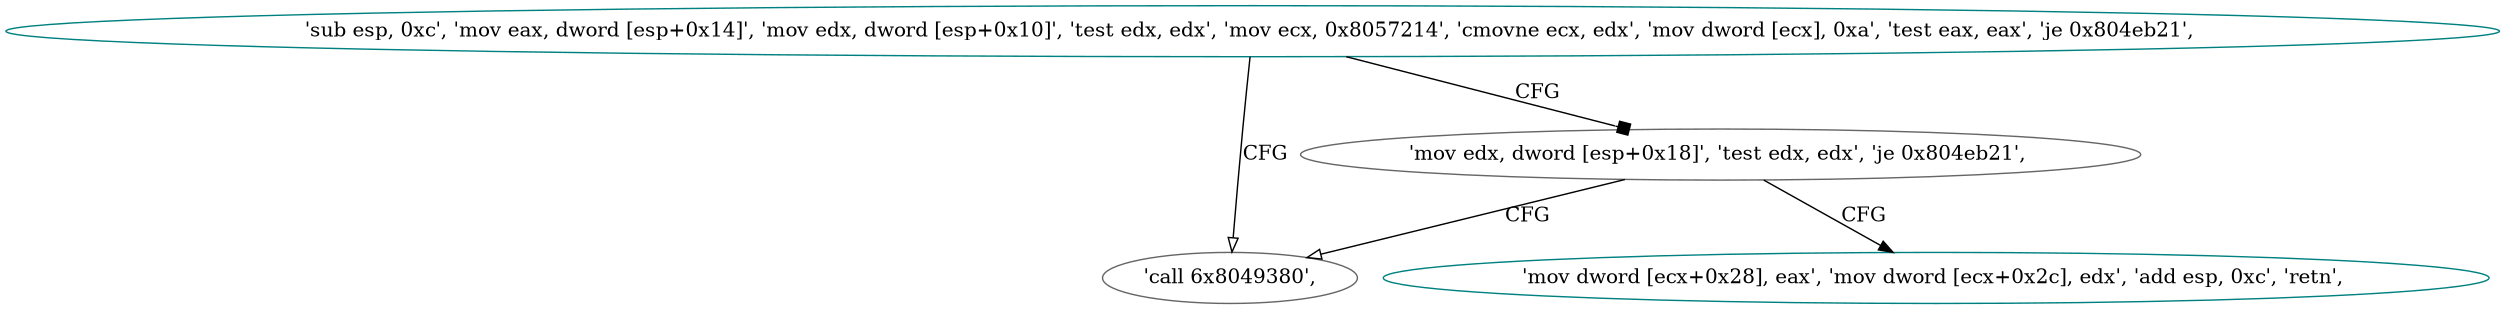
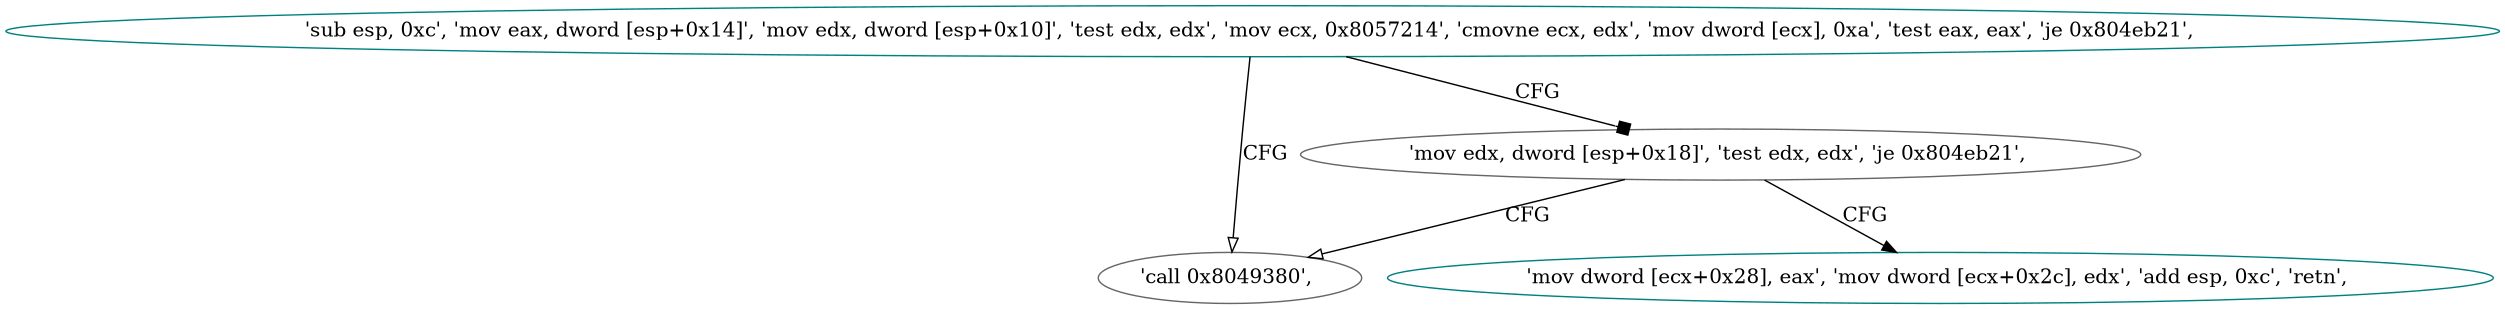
node "'call 6x8049380',": label "'call 6x8049380'," -> "'call 0x8049380',"
